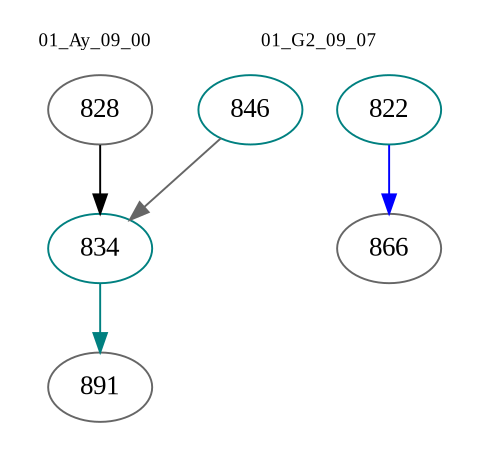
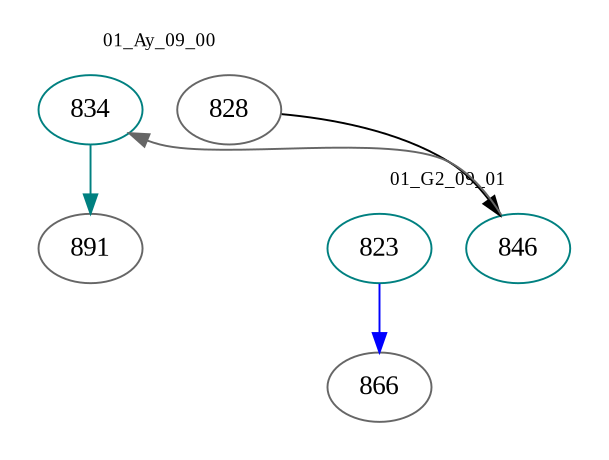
cluster "01_G2_09_07": label "01_G2_09_07" -> "01_G2_09_01"
node "822": label "822" -> "823"
edge "828" -> "834": now "828" -> "846"
